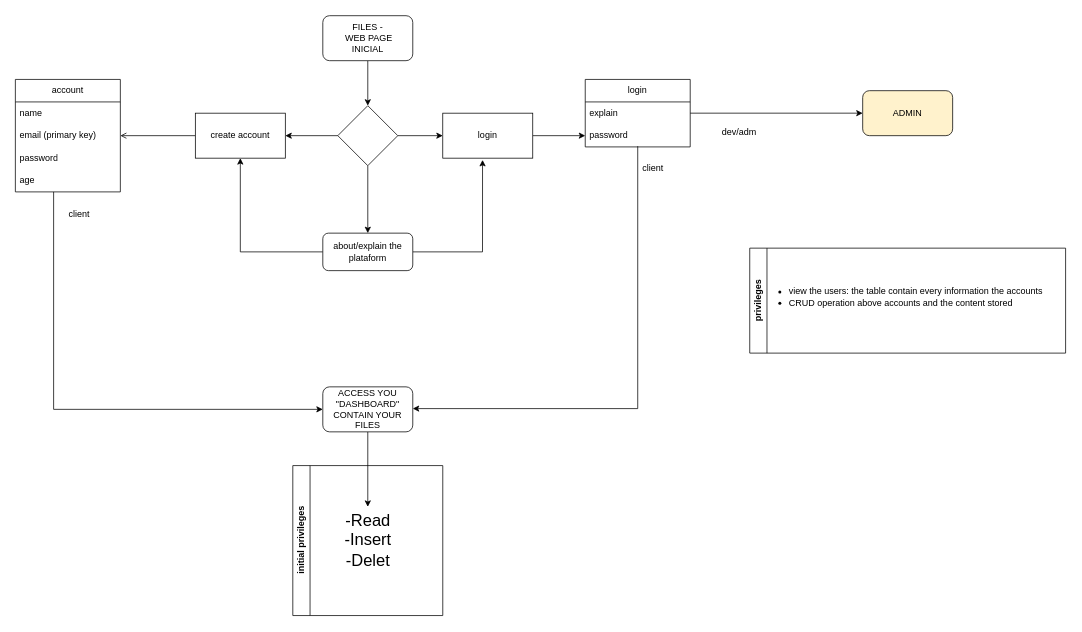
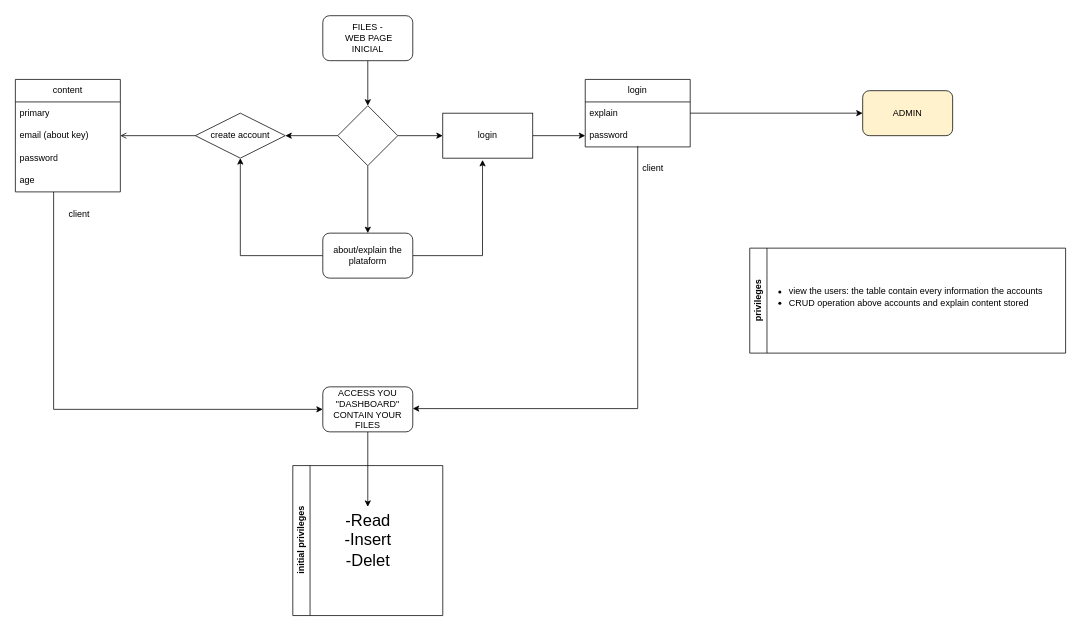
node "account": label "account" -> "content"
node "name": label "name" -> "primary"
node "dev/adm": removed
node "email (primary key)": label "email (primary key)" -> "email (about key)"
node "create account": shape rectangle -> diamond
node "about/explain the plataform": size 90x38 -> 90x45
node "view the users: the table contain every information the accounts CRUD operation above accounts and the content stored": label "view the users: the table contain every information the accounts CRUD operation above accounts and the content stored" -> "view the users: the table contain every information the accounts CRUD operation above accounts and explain content stored"
